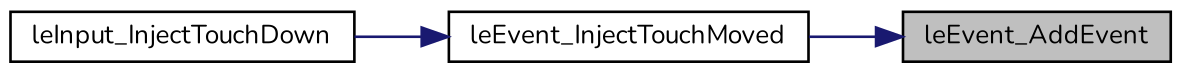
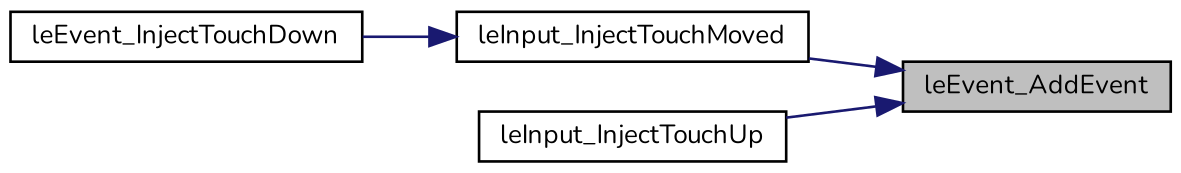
node "leInput_InjectTouchDown": label "leInput_InjectTouchDown" -> "leEvent_InjectTouchDown"
node "leEvent_InjectTouchMoved": label "leEvent_InjectTouchMoved" -> "leInput_InjectTouchMoved"
node "leInput_InjectTouchUp": added
